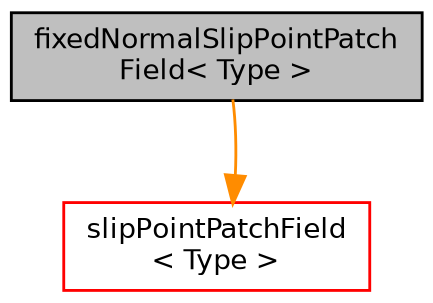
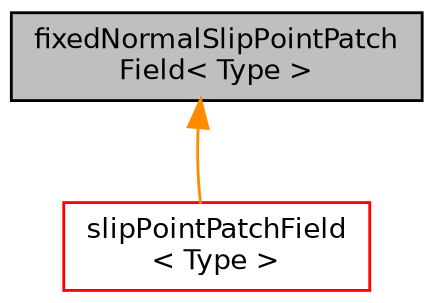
edge "fixedNormalSlipPointPatch Field< Type >" -> "slipPointPatchField < Type >": reversed
